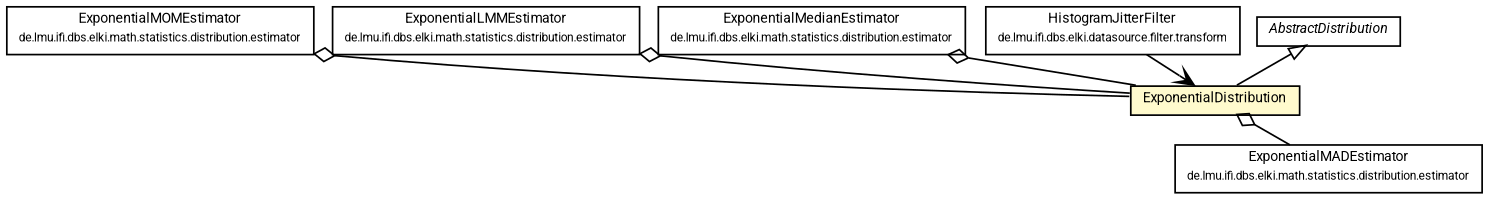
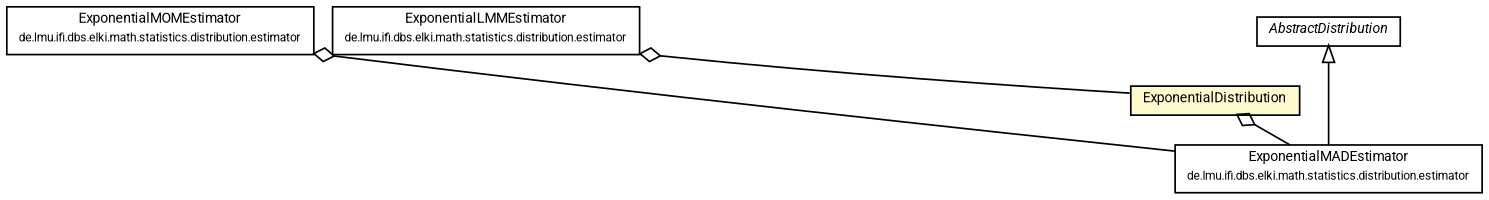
node "ExponentialMedianEstimator": removed
node "HistogramJitterFilter": removed
edge "ExponentialDistribution" -> "AbstractDistribution": now "ExponentialMADEstimator" -> "AbstractDistribution"
edge "ExponentialDistribution" -> "ExponentialMOMEstimator": now "ExponentialMADEstimator" -> "ExponentialMOMEstimator"
